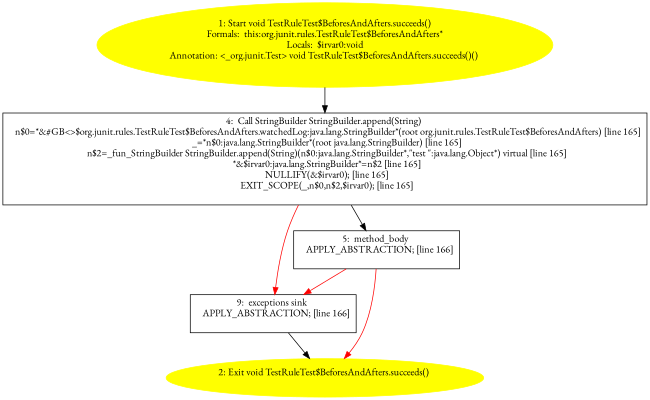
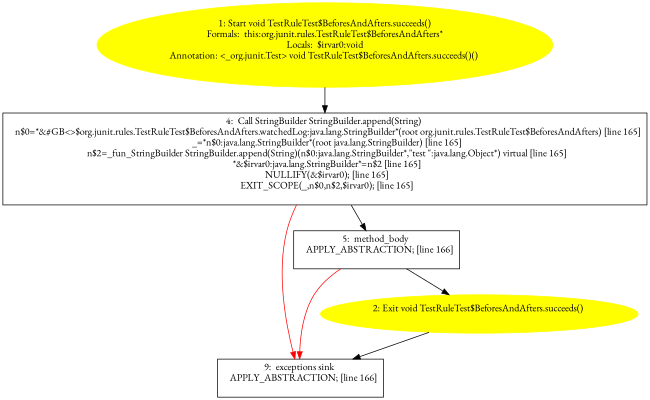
edge "5:  method_body APPLY_ABSTRACTION; [line 166]" -> "2: Exit void TestRuleTest$BeforesAndAfters.succeeds()": color red -> black
edge "9:  exceptions sink APPLY_ABSTRACTION; [line 166]" -> "2: Exit void TestRuleTest$BeforesAndAfters.succeeds()": reversed
